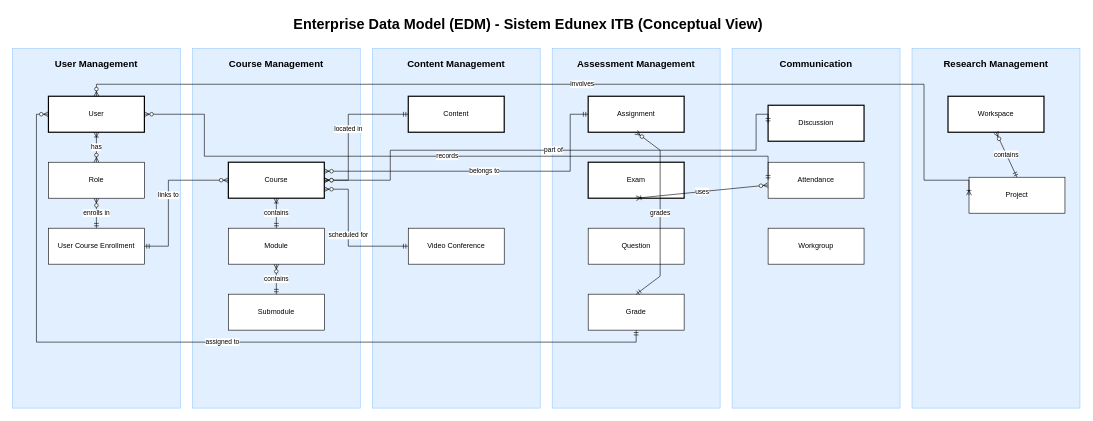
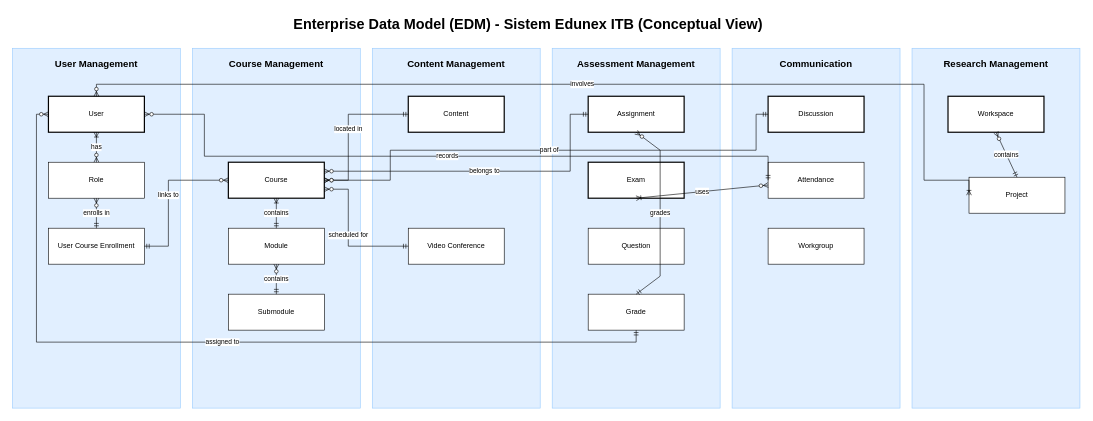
node "Discussion": moved (816, 123) -> (816, 114)
